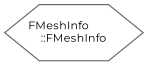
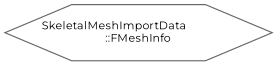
node "FMeshInfo ::FMeshInfo": label "FMeshInfo ::FMeshInfo" -> "SkeletalMeshImportData ::FMeshInfo"
